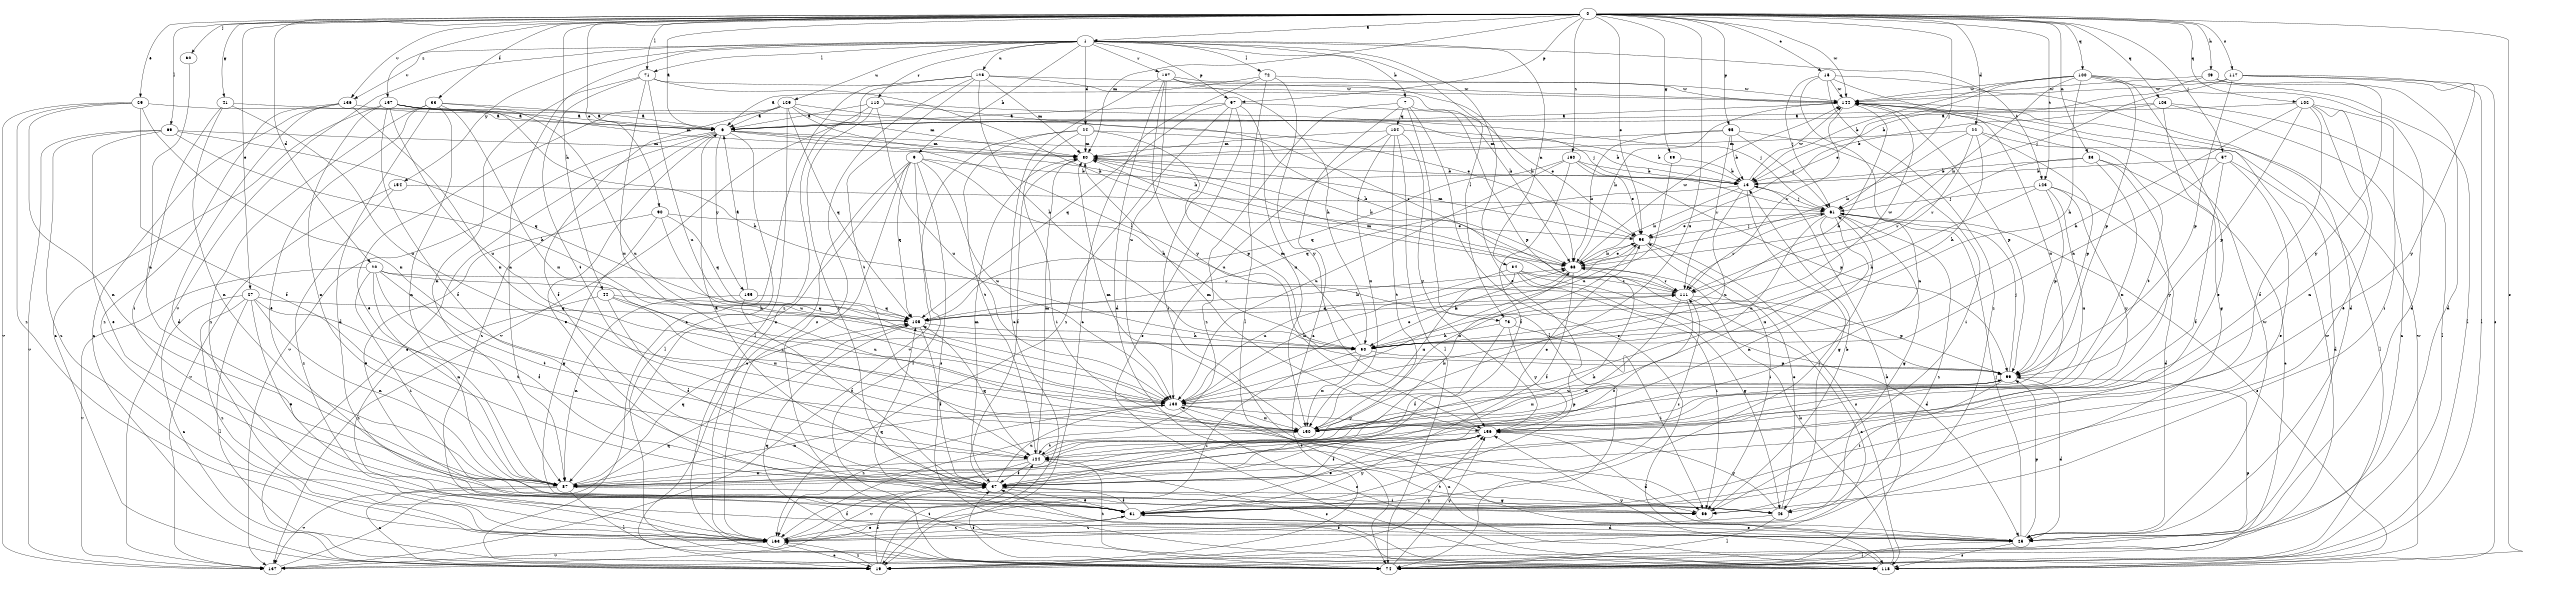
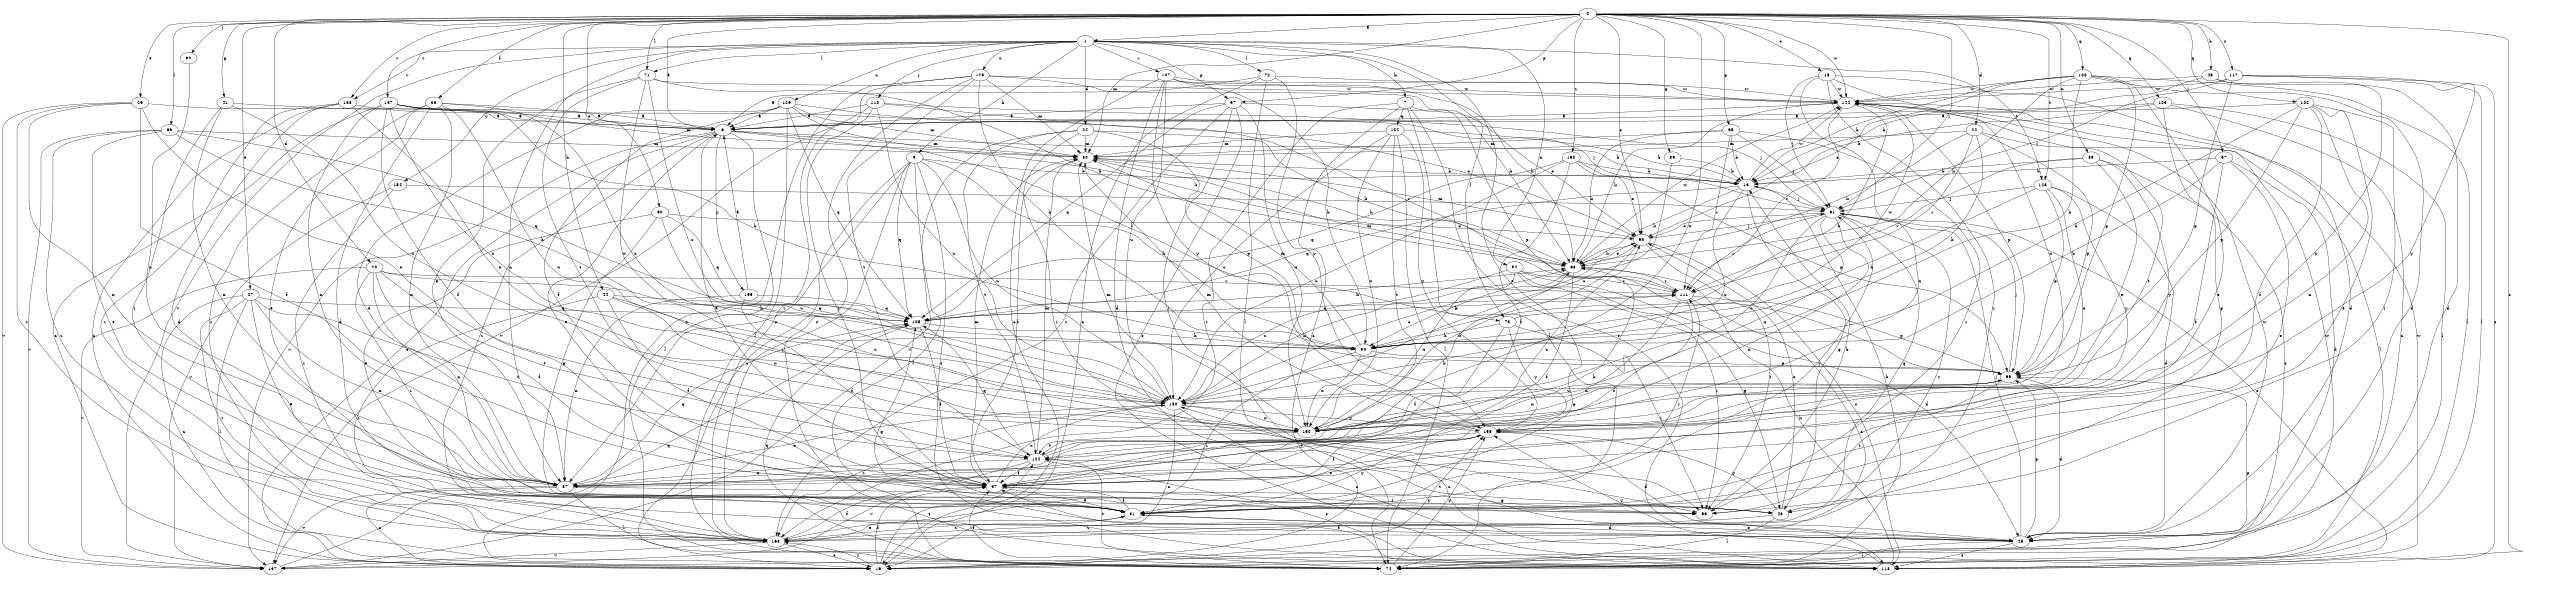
edge "130" -> "19": added, label "c"
